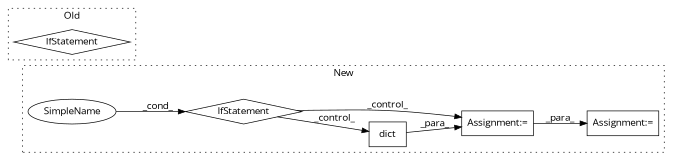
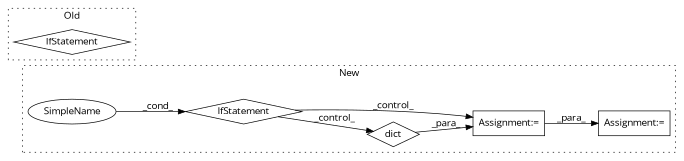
node "dict": shape box -> diamond
